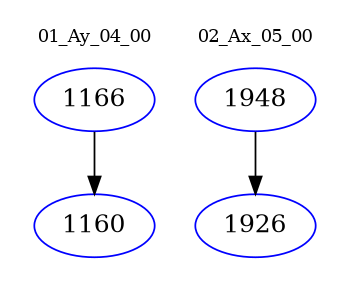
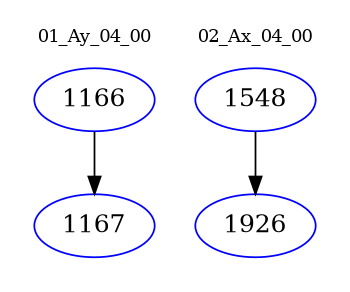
cluster "02_Ax_05_00": label "02_Ax_05_00" -> "02_Ax_04_00"
node "1948": label "1948" -> "1548"
node "1160": label "1160" -> "1167"
